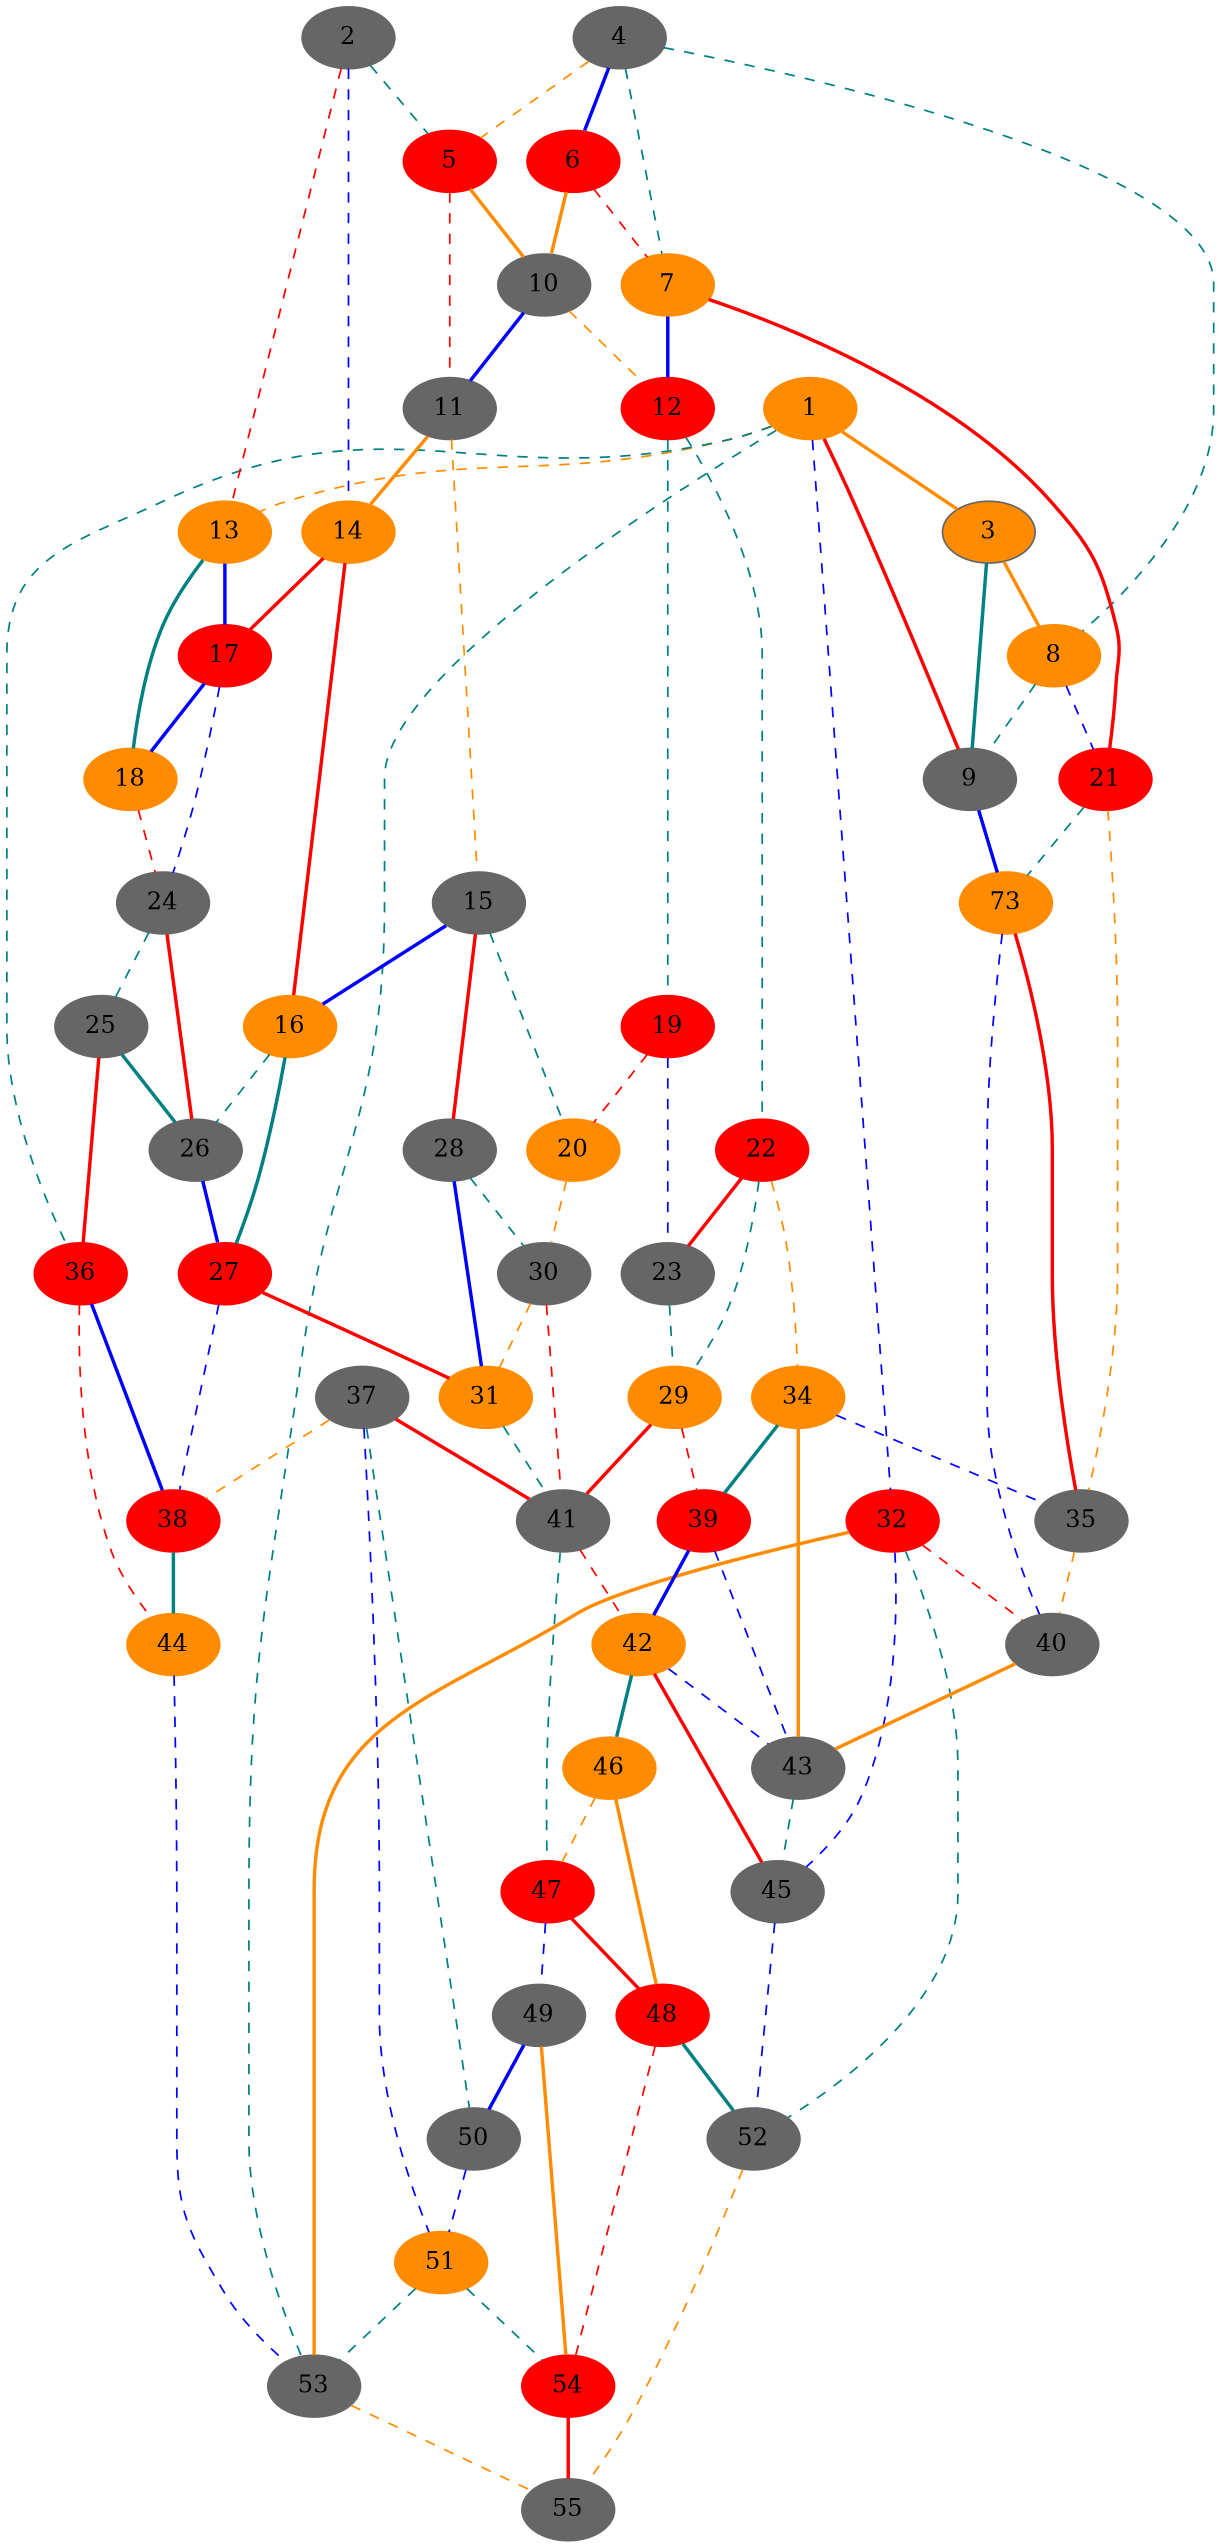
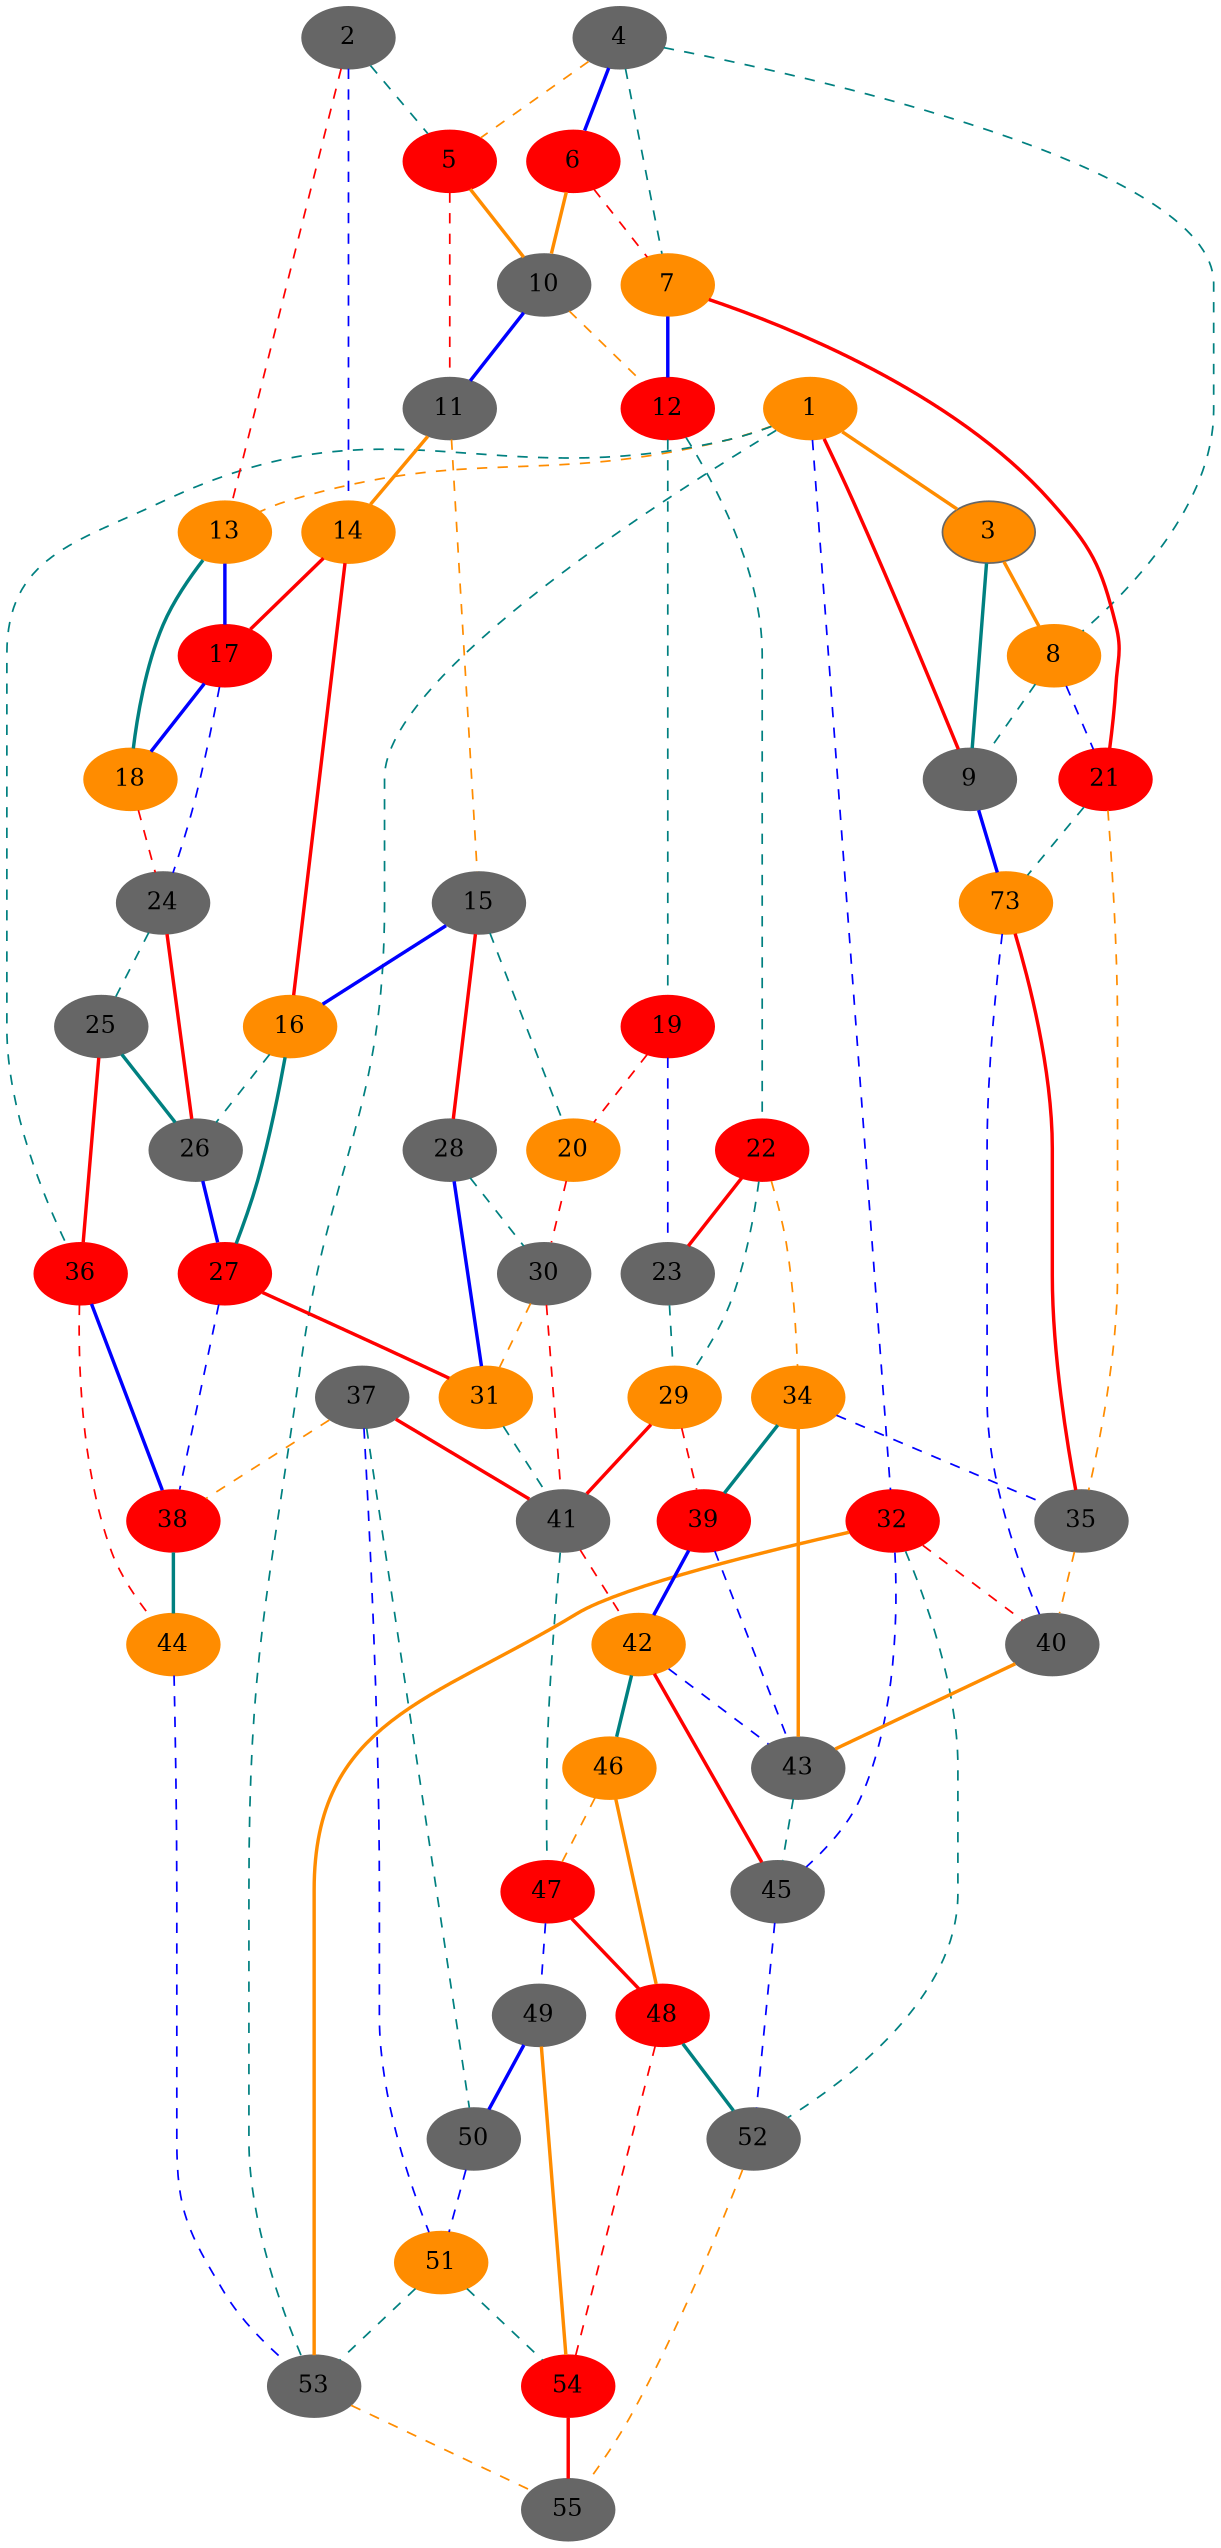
edge "20" -- "30": color darkorange -> red
